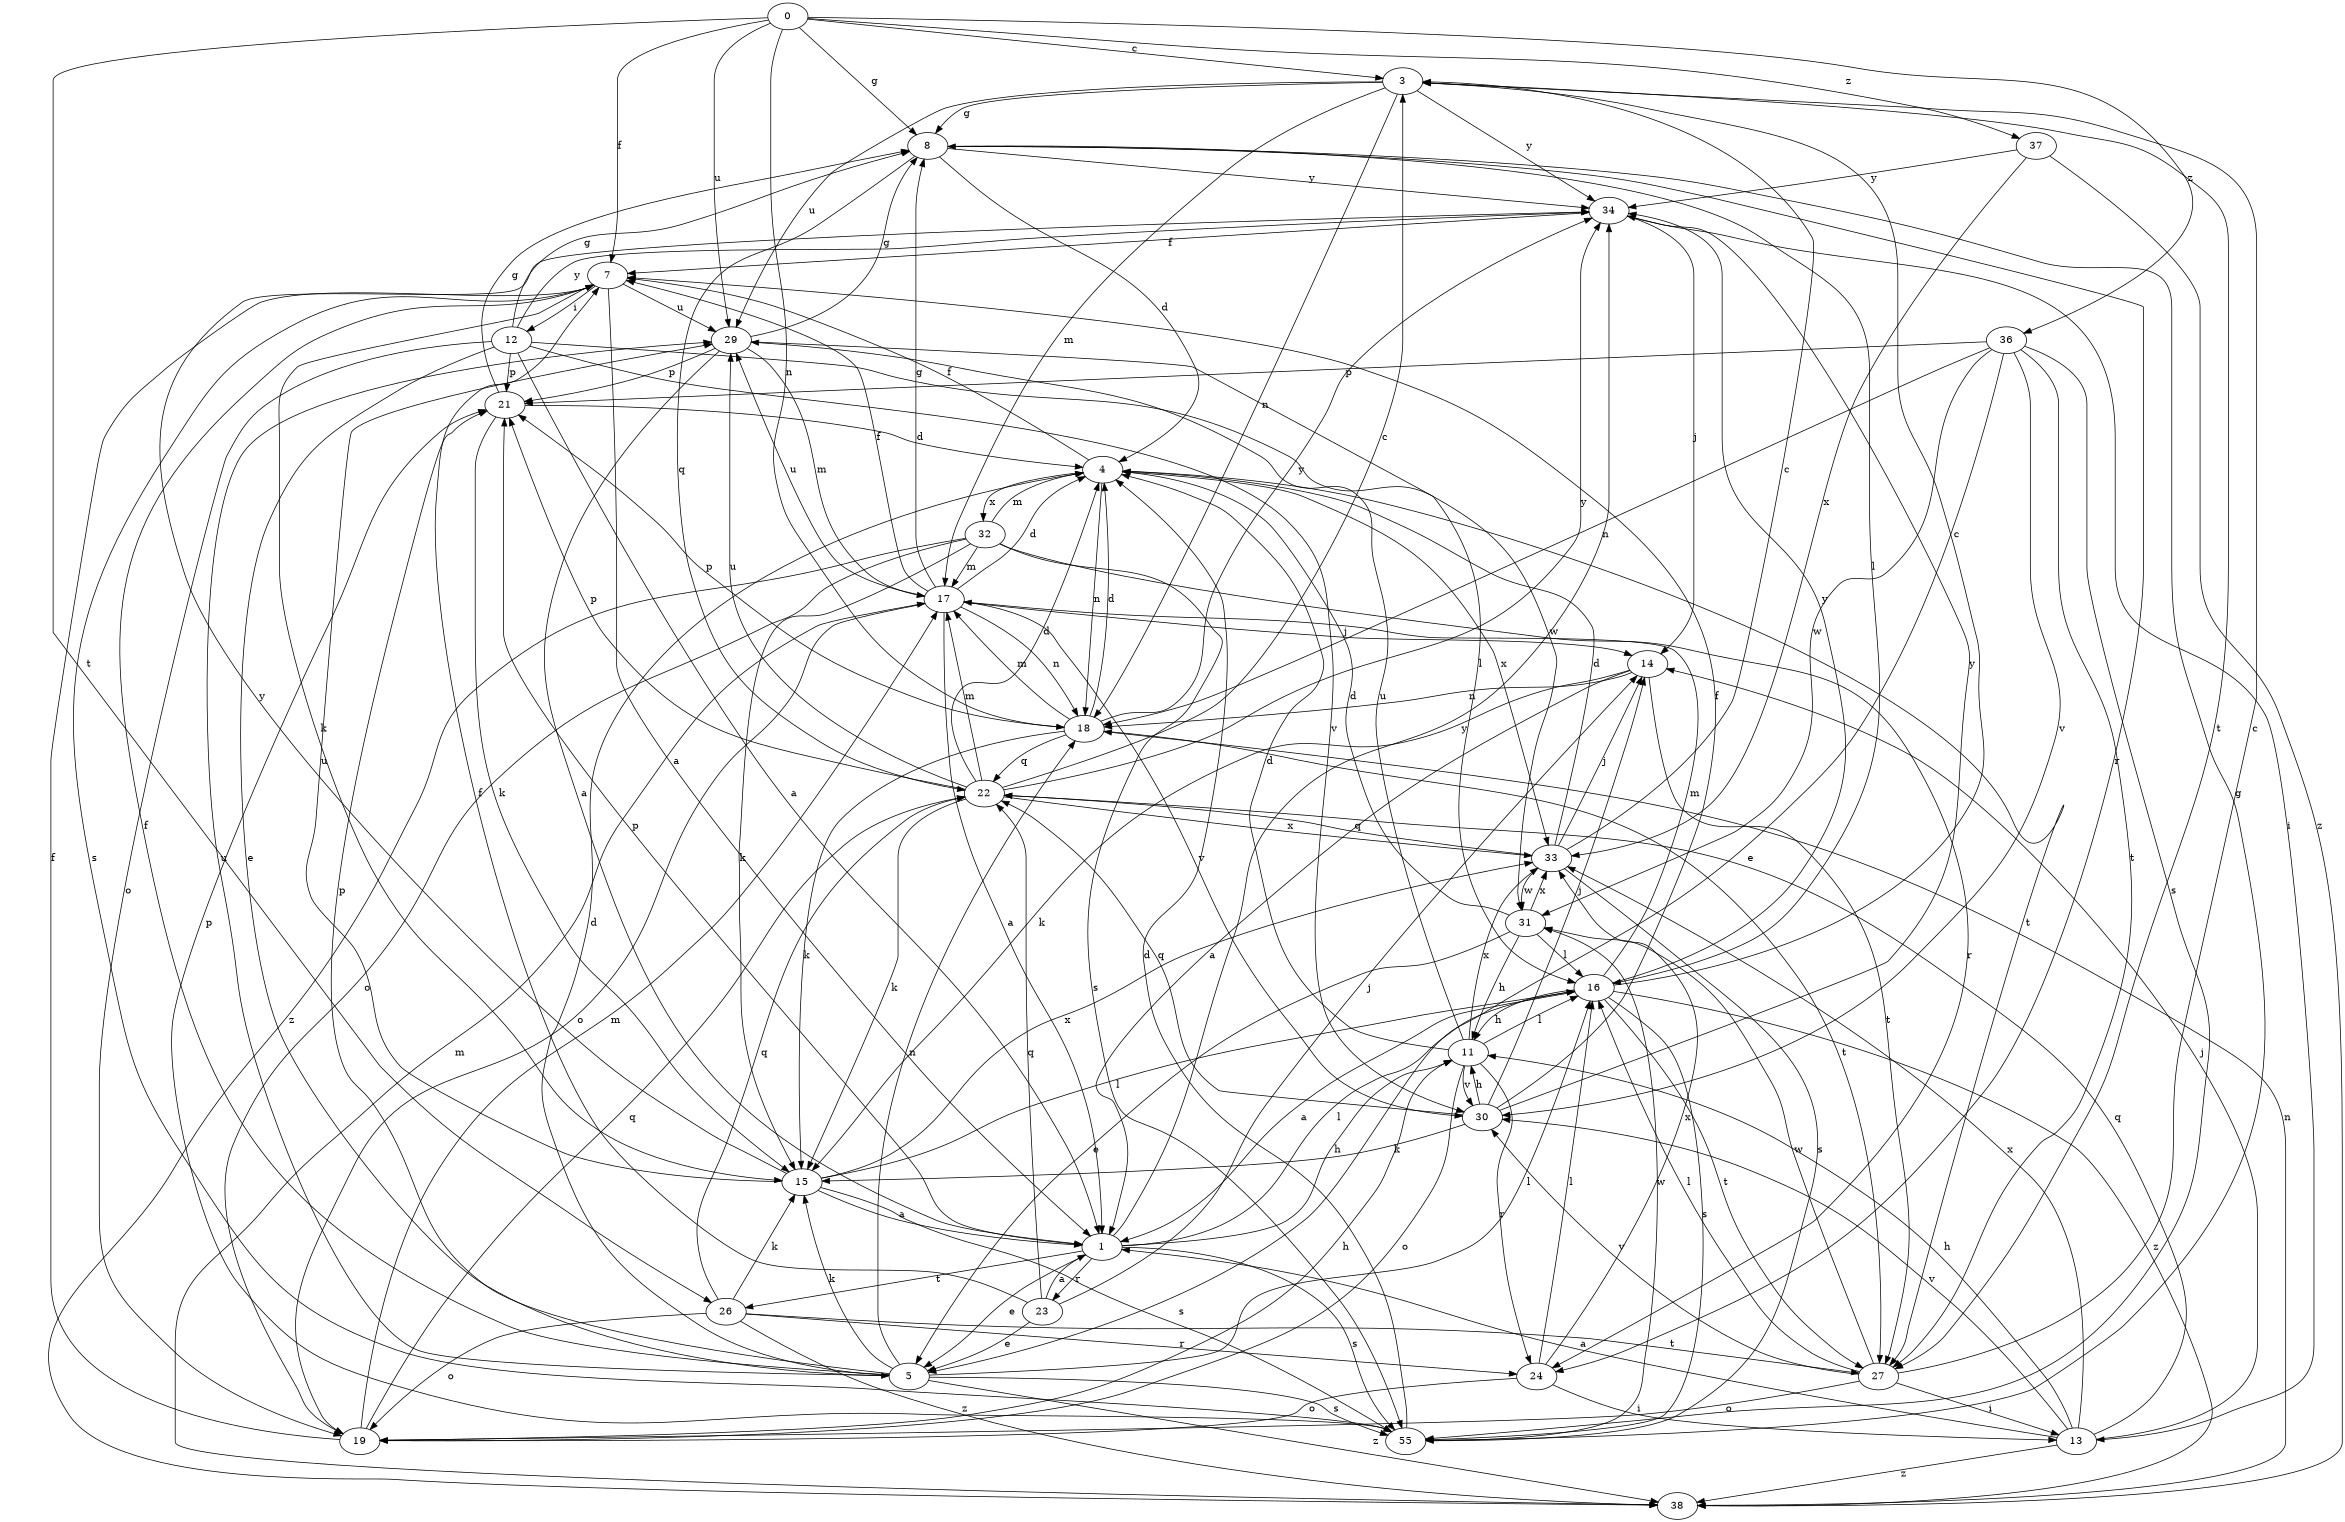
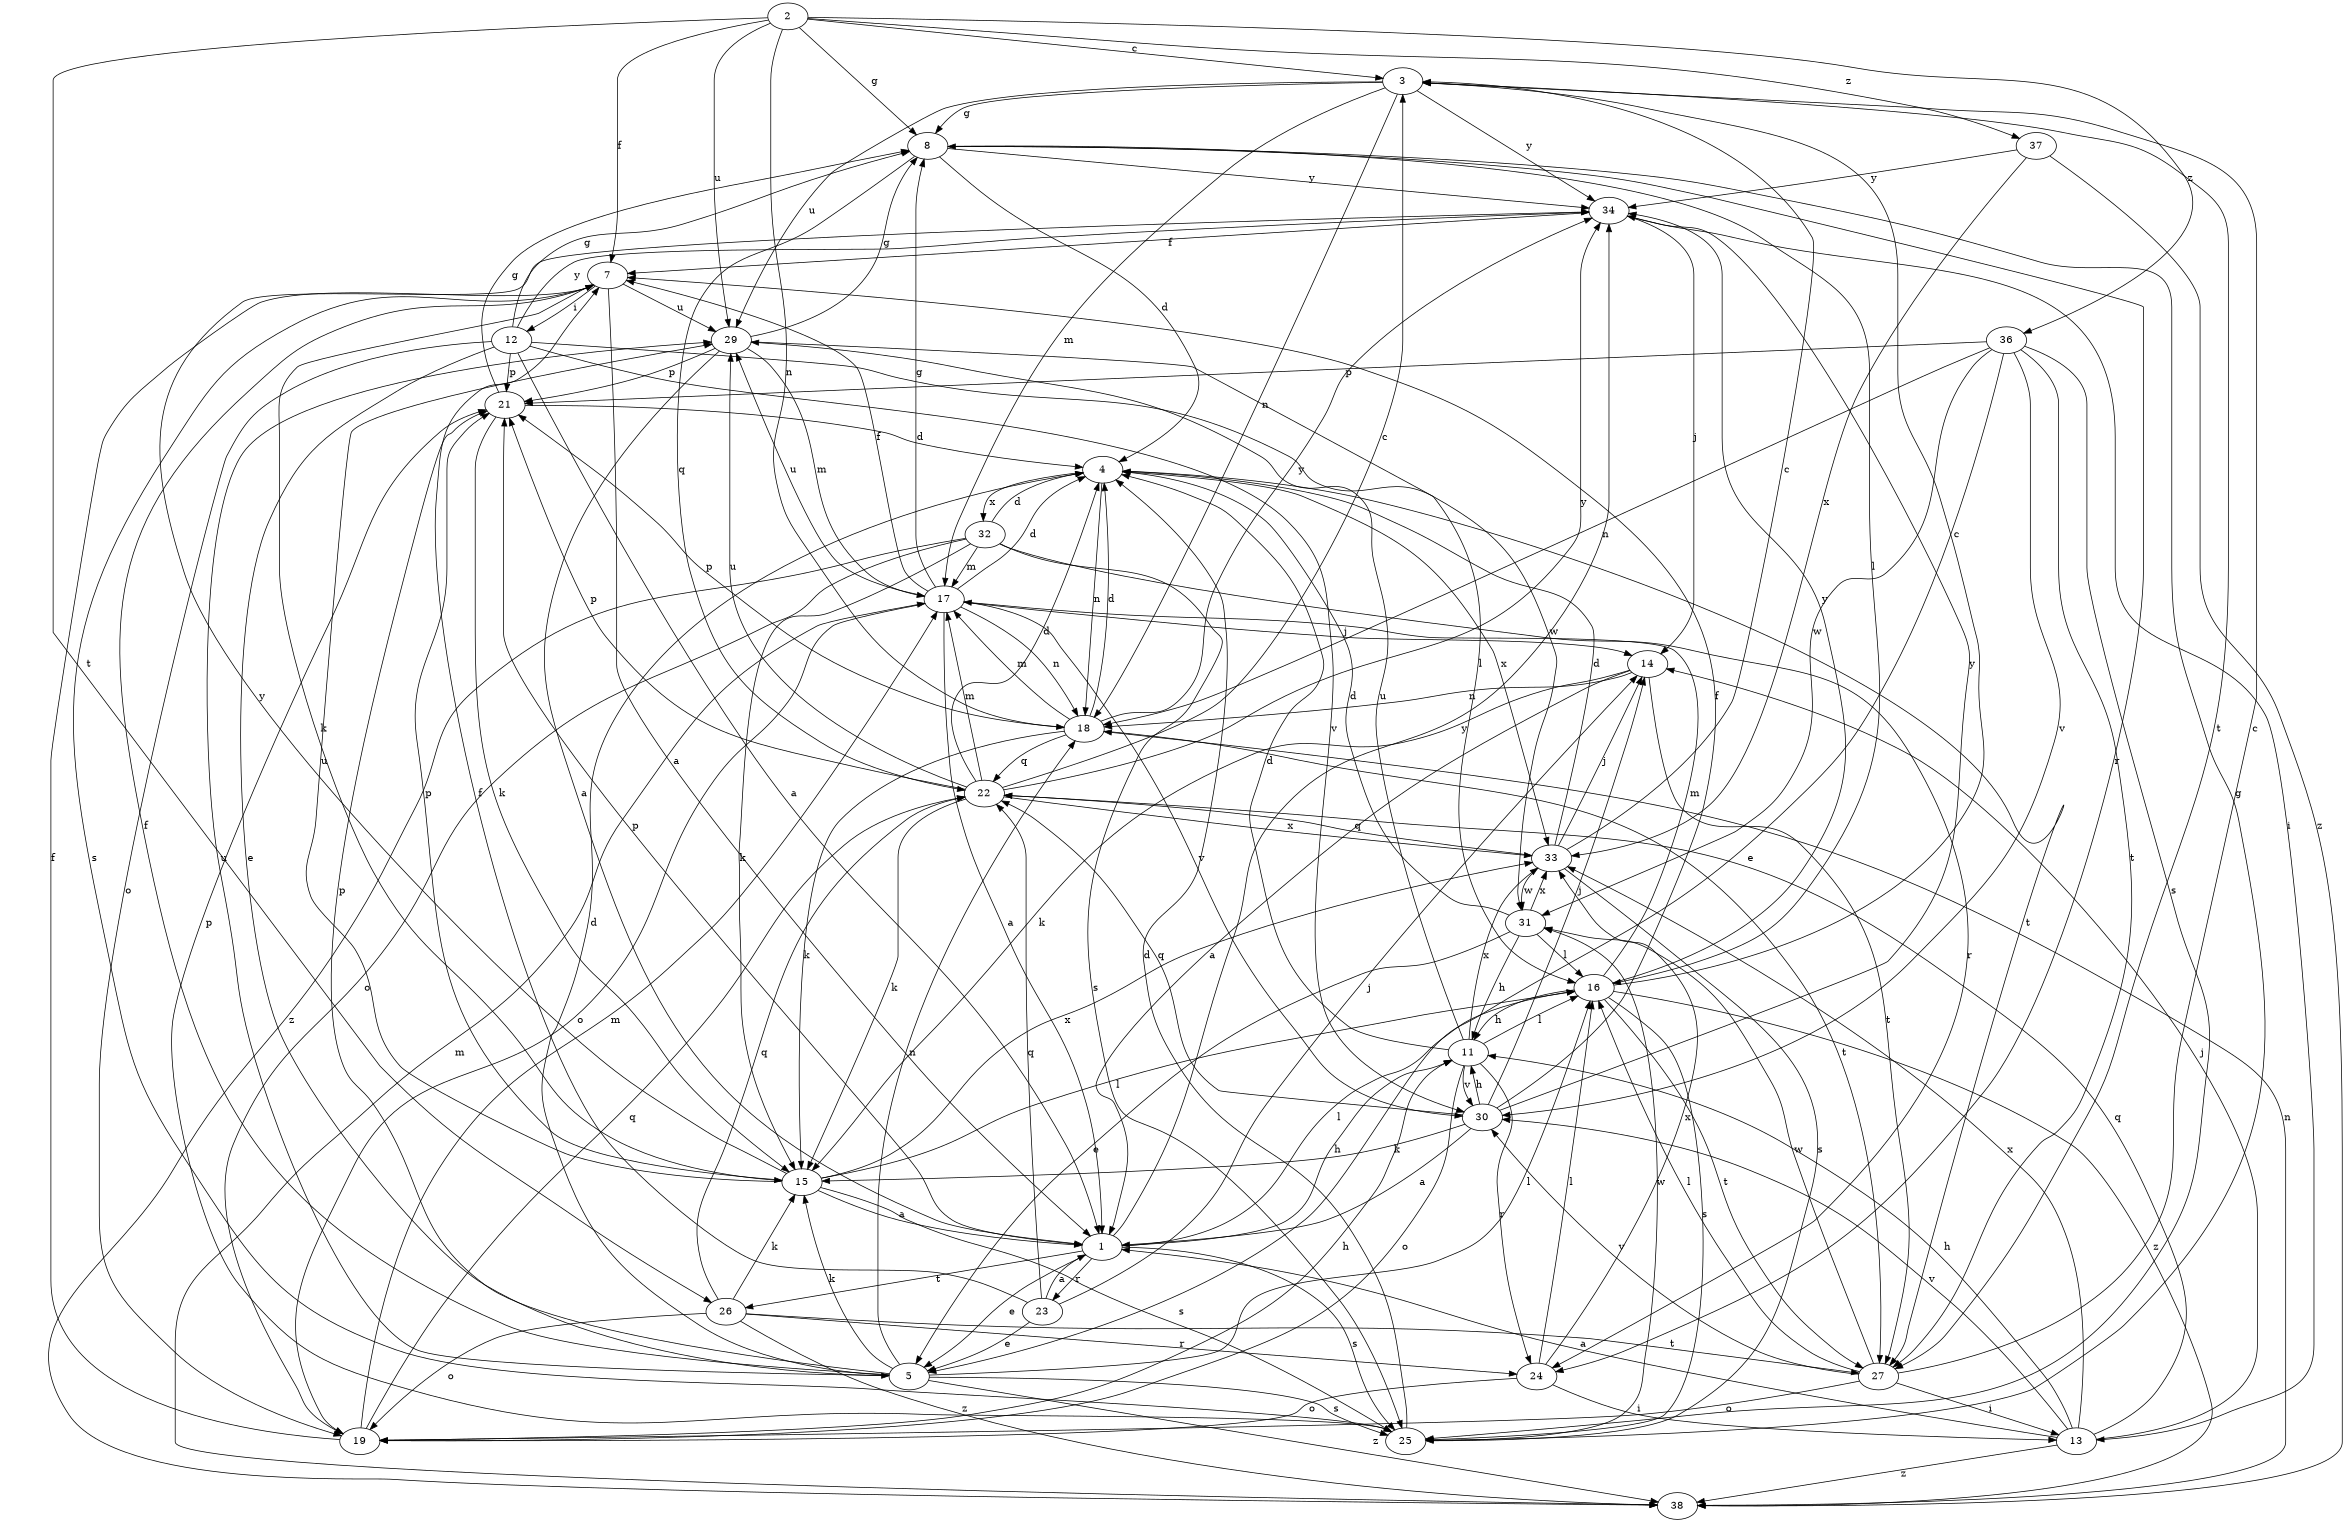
node "0": label "0" -> "2"
edge "4" -> "7": removed, label "f"
edge "32" -> "4": label "m" -> "d"
edge "15" -> "21": added, label "p"
edge "16" -> "1": now "30" -> "1"
node "55": label "55" -> "25"
